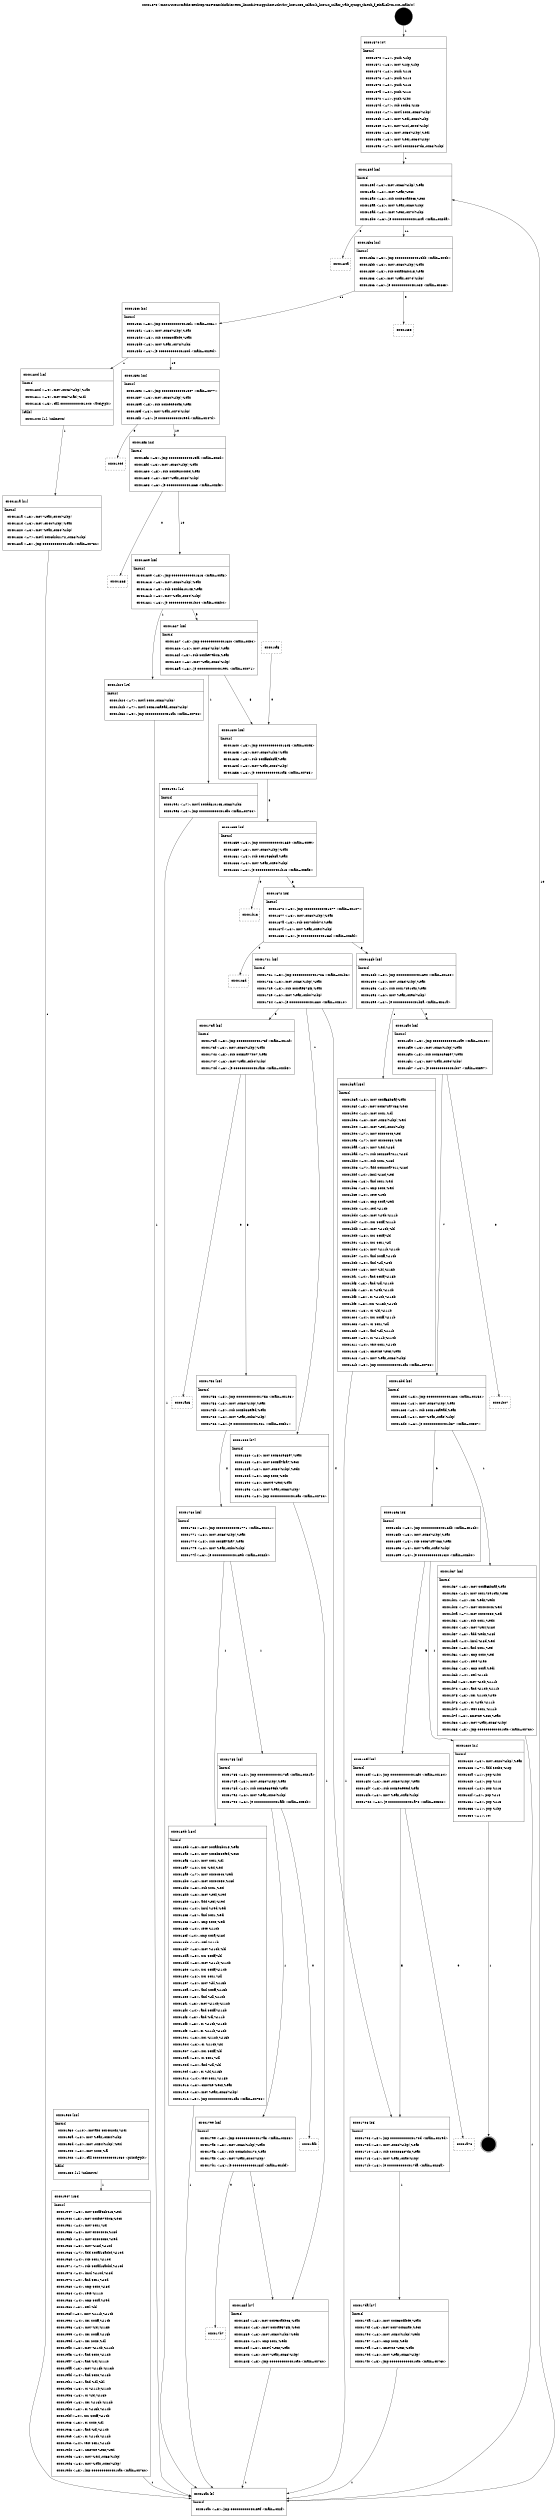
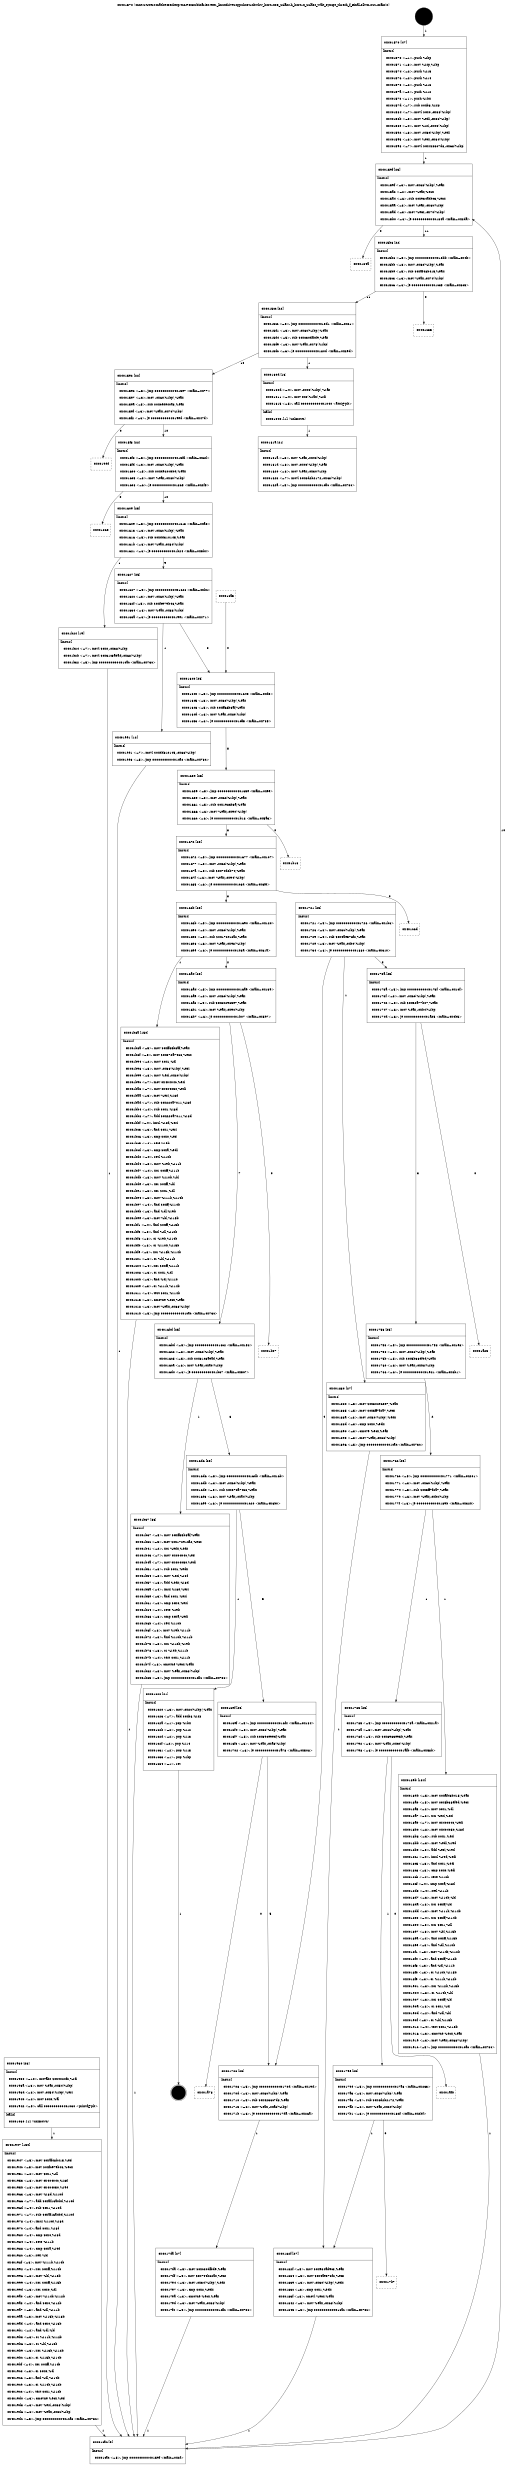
edge "0x40181a [21]" -> "0x401cac [5]": removed, label "1"
